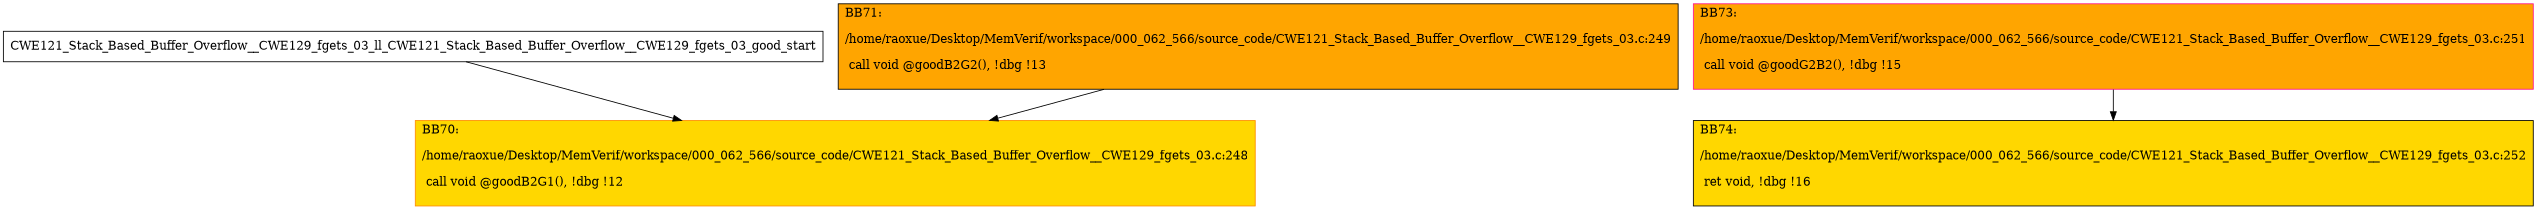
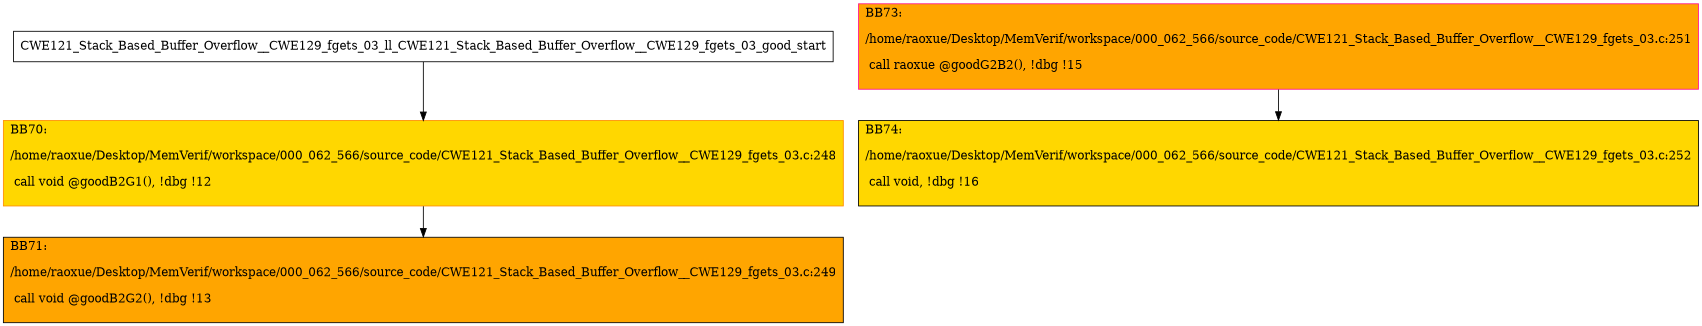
node "BB73:": text "call void @goodG2B2(), !dbg !15" -> "call raoxue @goodG2B2(), !dbg !15"
edge "BB71:" -> "BB70:": reversed
node "BB74:": text "ret void, !dbg !16" -> "call void, !dbg !16"
